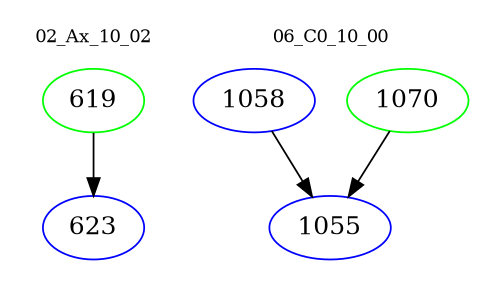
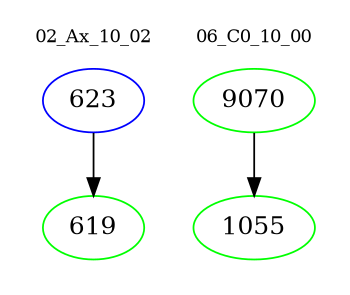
node "1058": removed
node "1070": label "1070" -> "9070"
edge "619" -> "623": reversed
node "1055": color blue -> green
